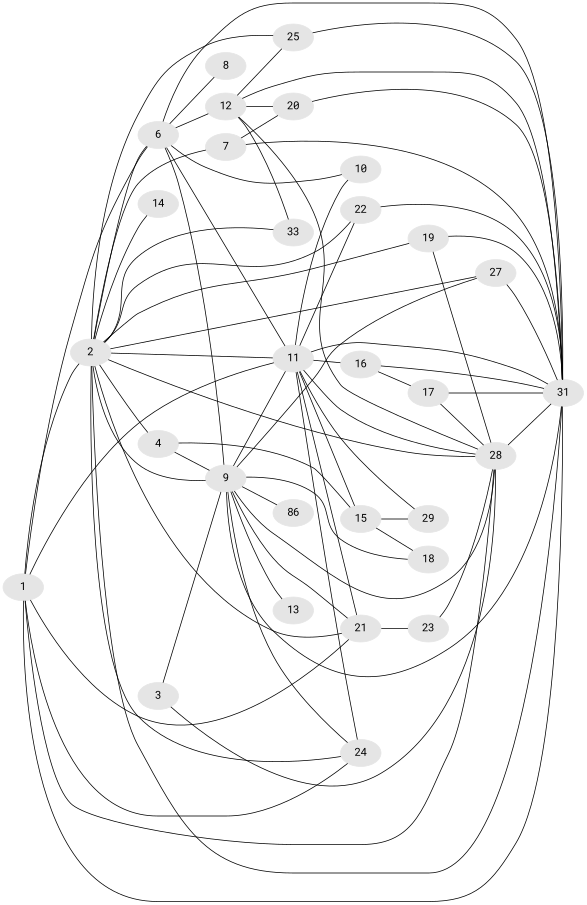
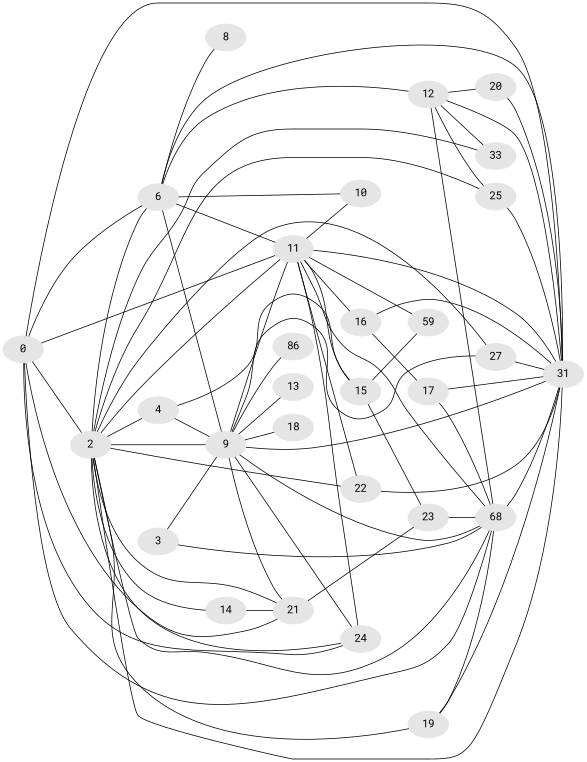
node "7": removed
node "28": label "28" -> "68"
edge "11" -- "21": now "14" -- "21"
node "29": label "29" -> "59"
edge "15" -- "18": now "15" -- "23"
node "1": label "1" -> "0"
